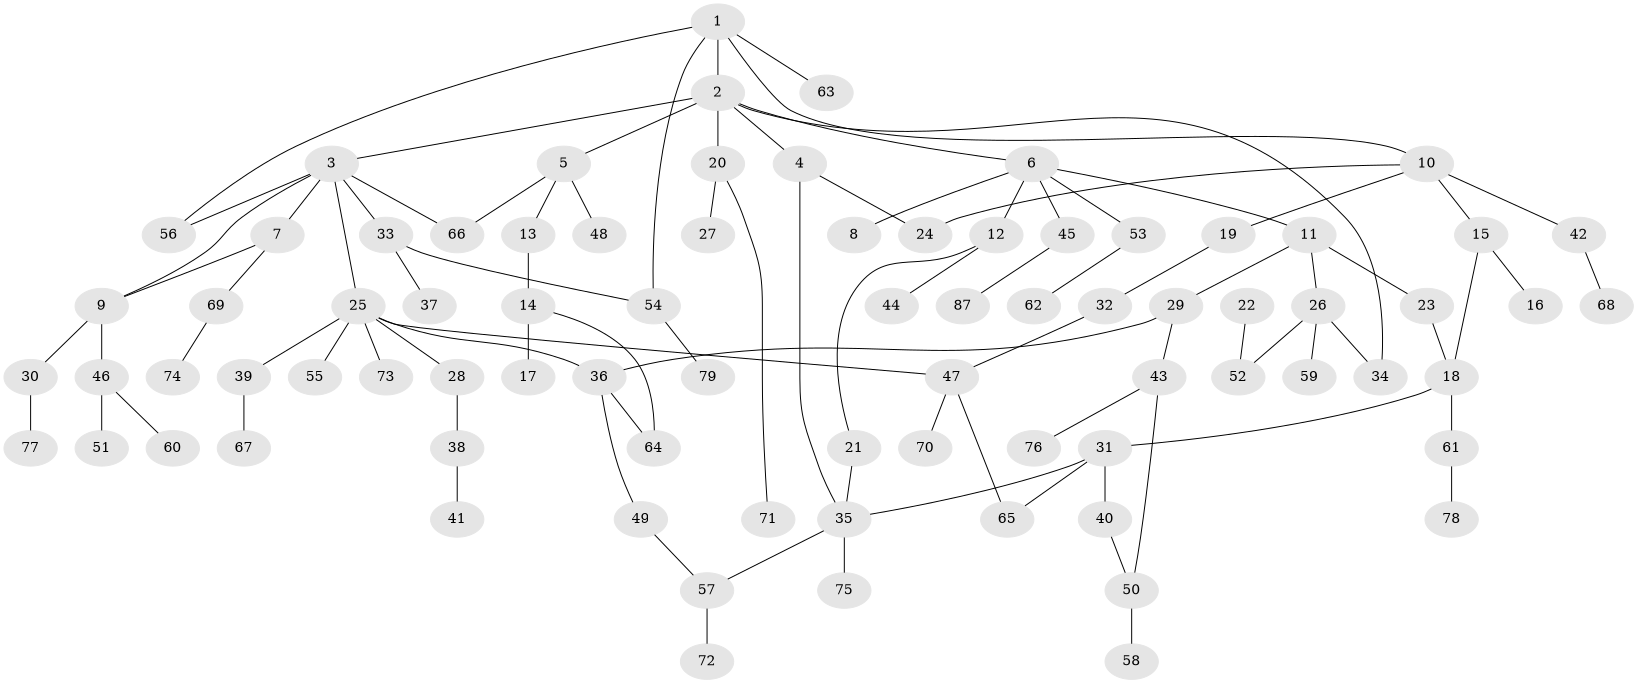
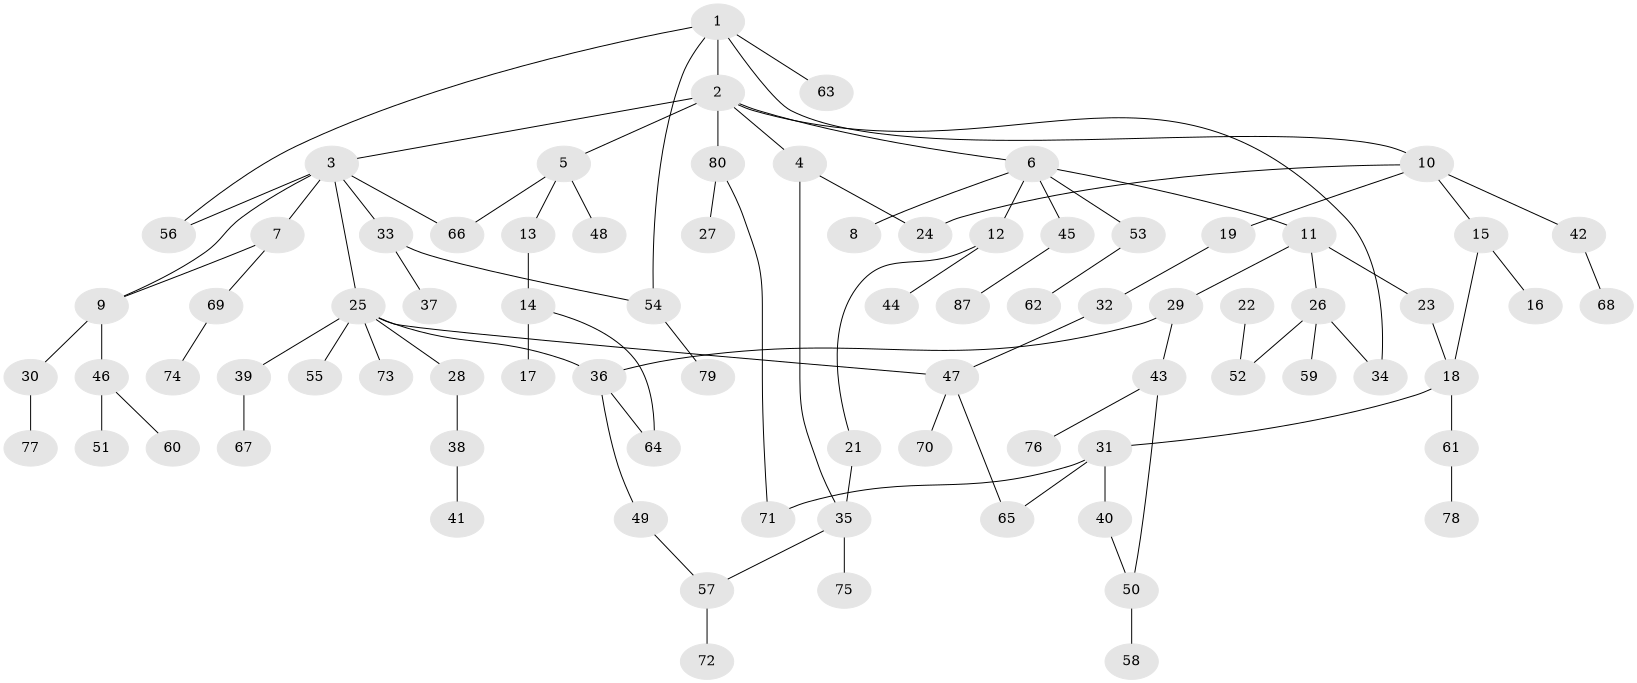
node "20": label "20" -> "80"
edge "31" -- "35": now "31" -- "71"
